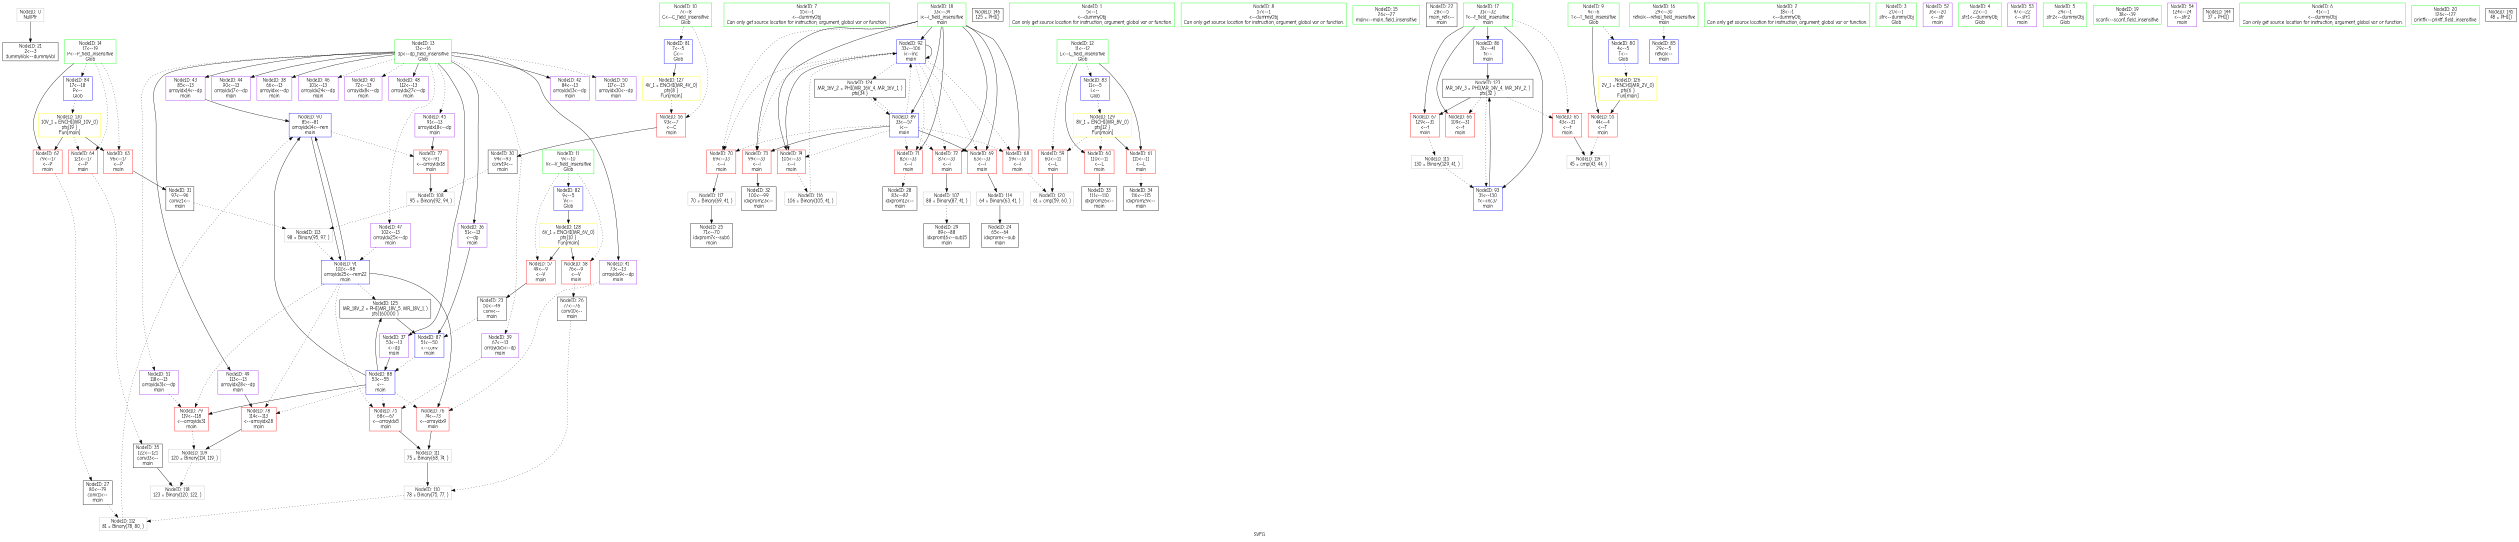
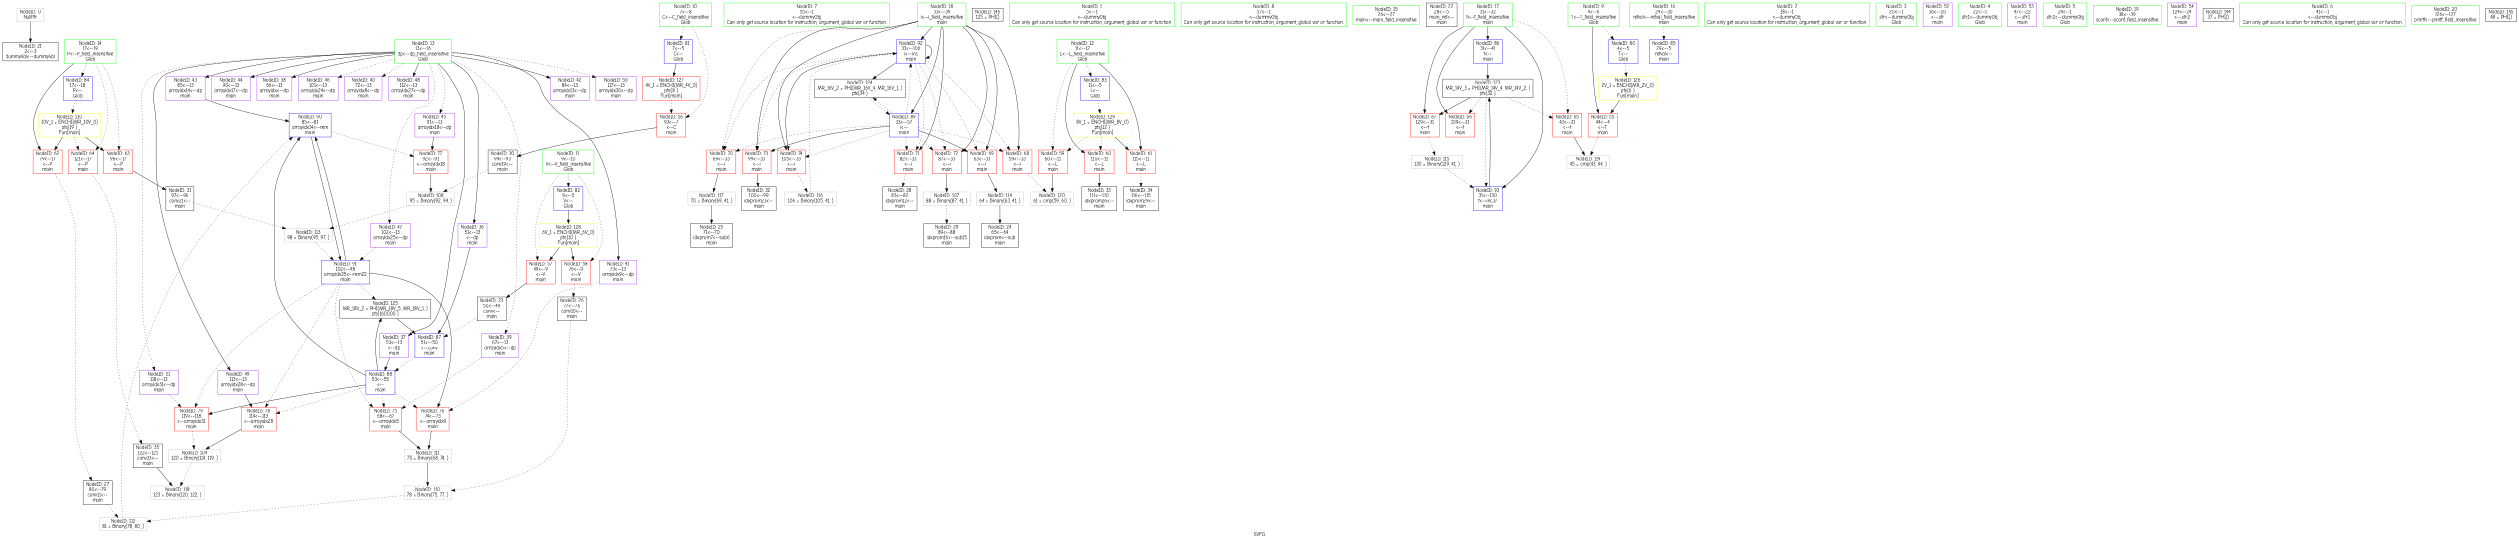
edge "NodeID: 92" -> "NodeID: 124": style dotted -> solid
node "NodeID: 127": color yellow -> red
